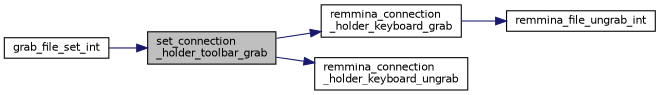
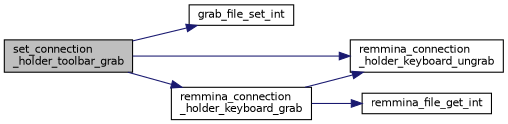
node "remmina_file_ungrab_int": label "remmina_file_ungrab_int" -> "remmina_file_get_int"
edge "grab_file_set_int" -> "set_connection _holder_toolbar_grab": reversed
edge "remmina_connection _holder_keyboard_grab" -> "remmina_connection _holder_keyboard_ungrab": added
